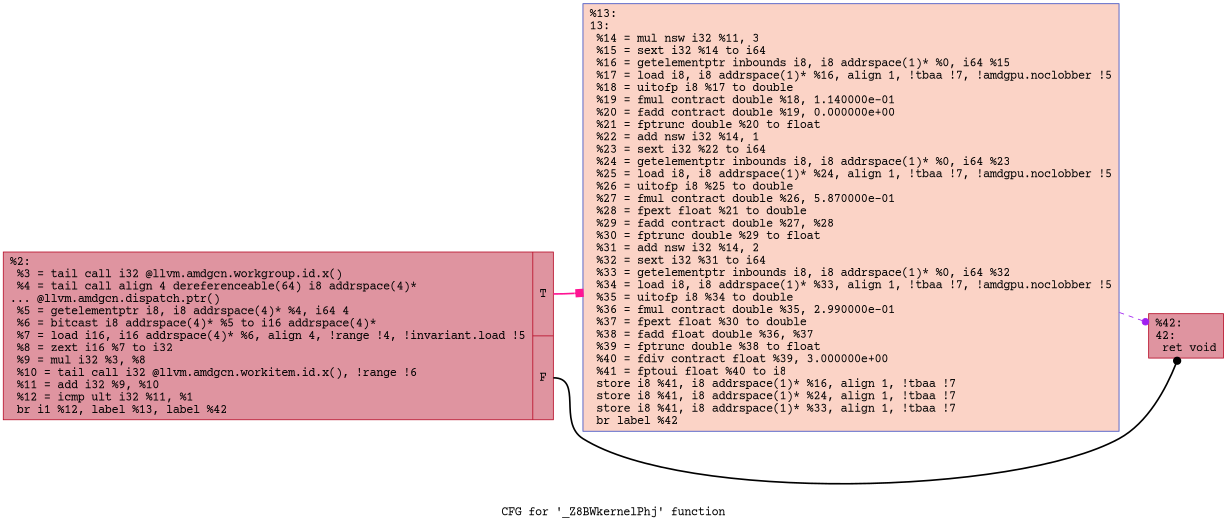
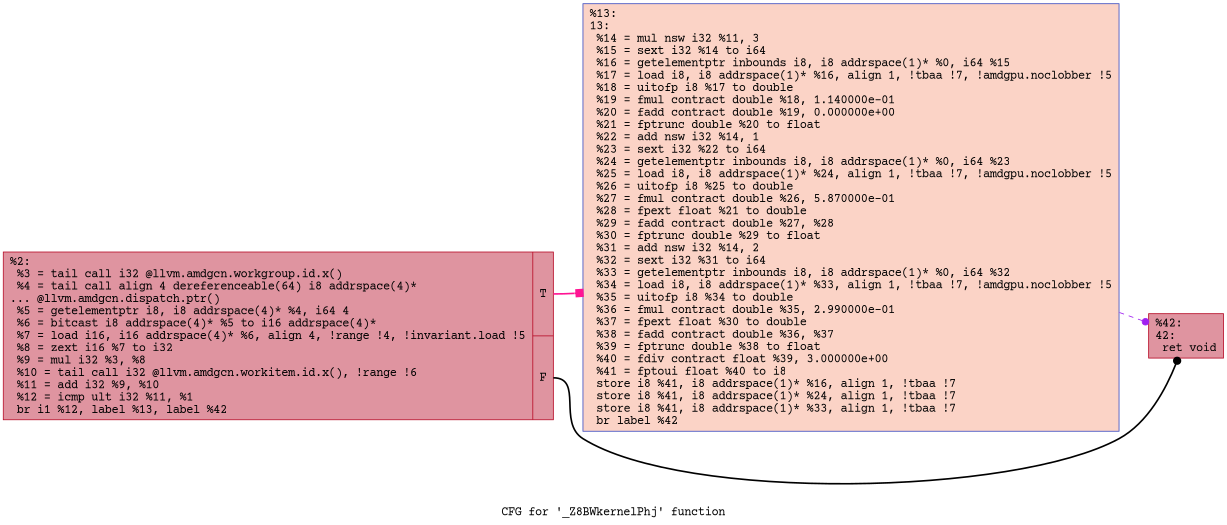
node "%13:": text "%38 = fadd float double %36, %37" -> "%38 = fadd contract double %36, %37"
